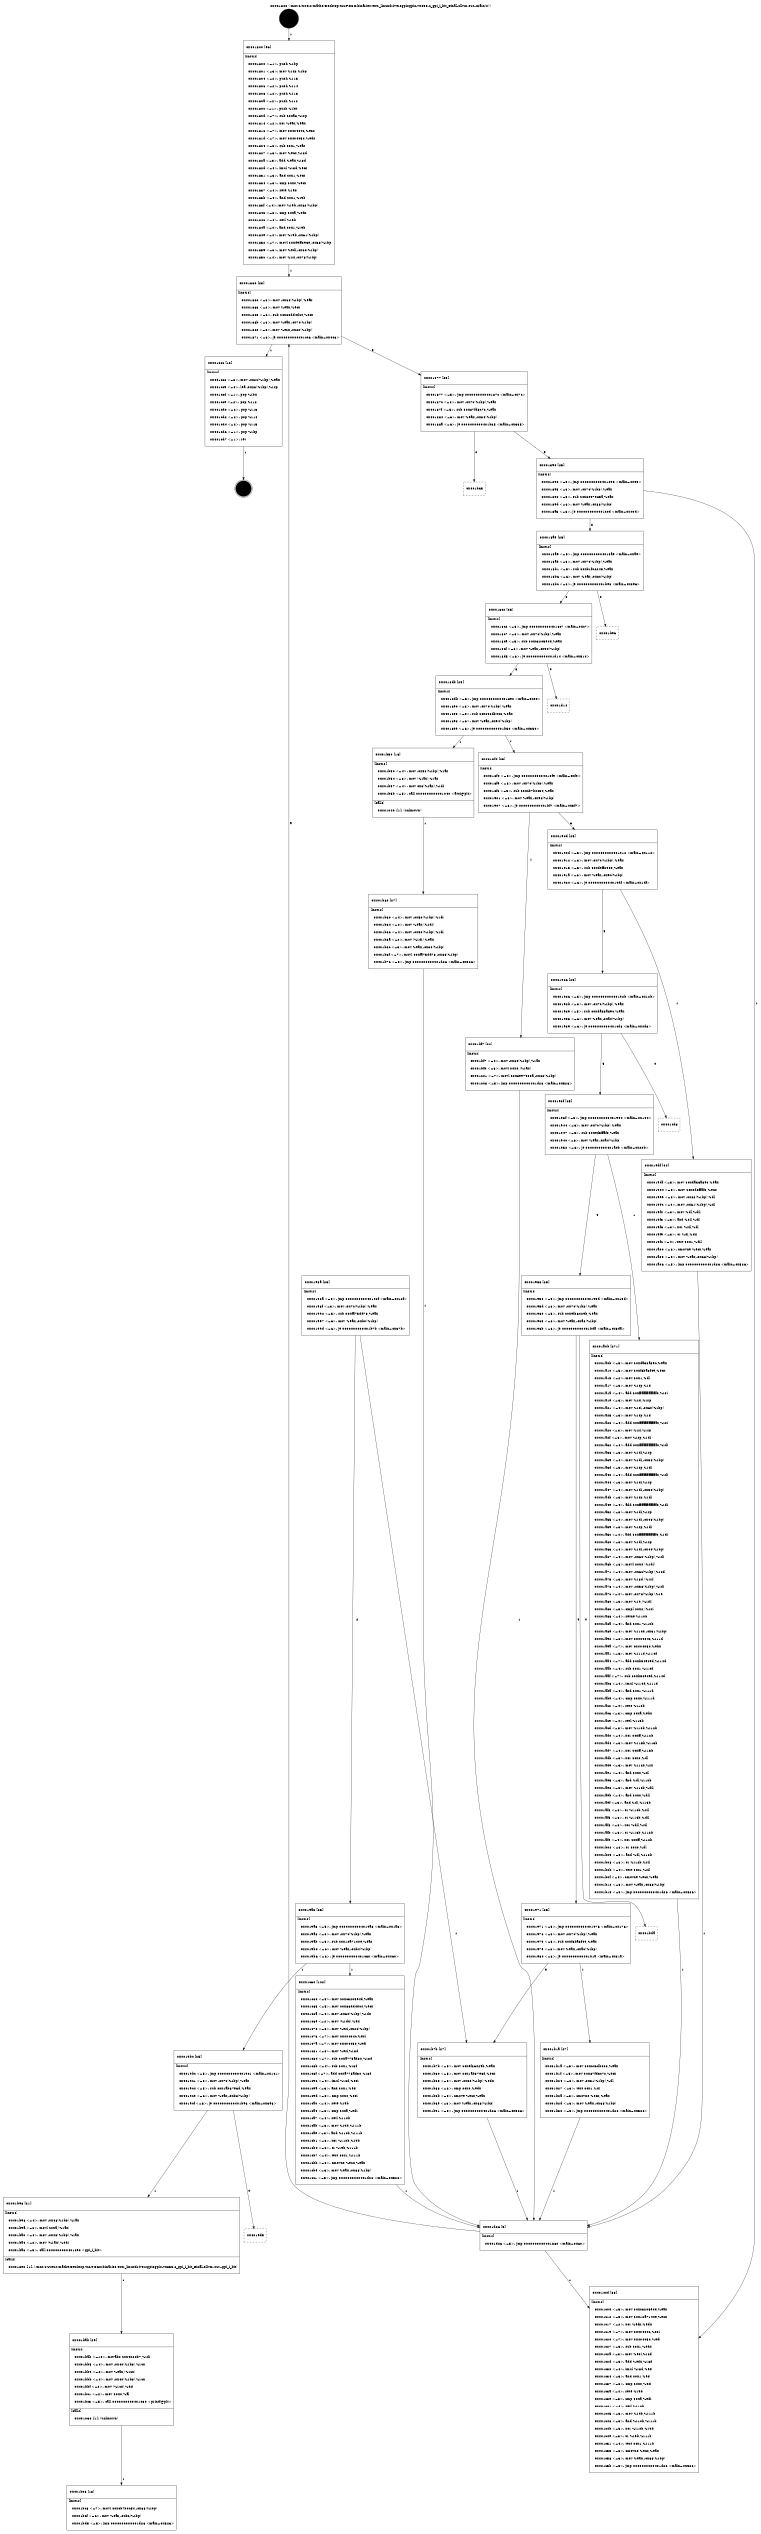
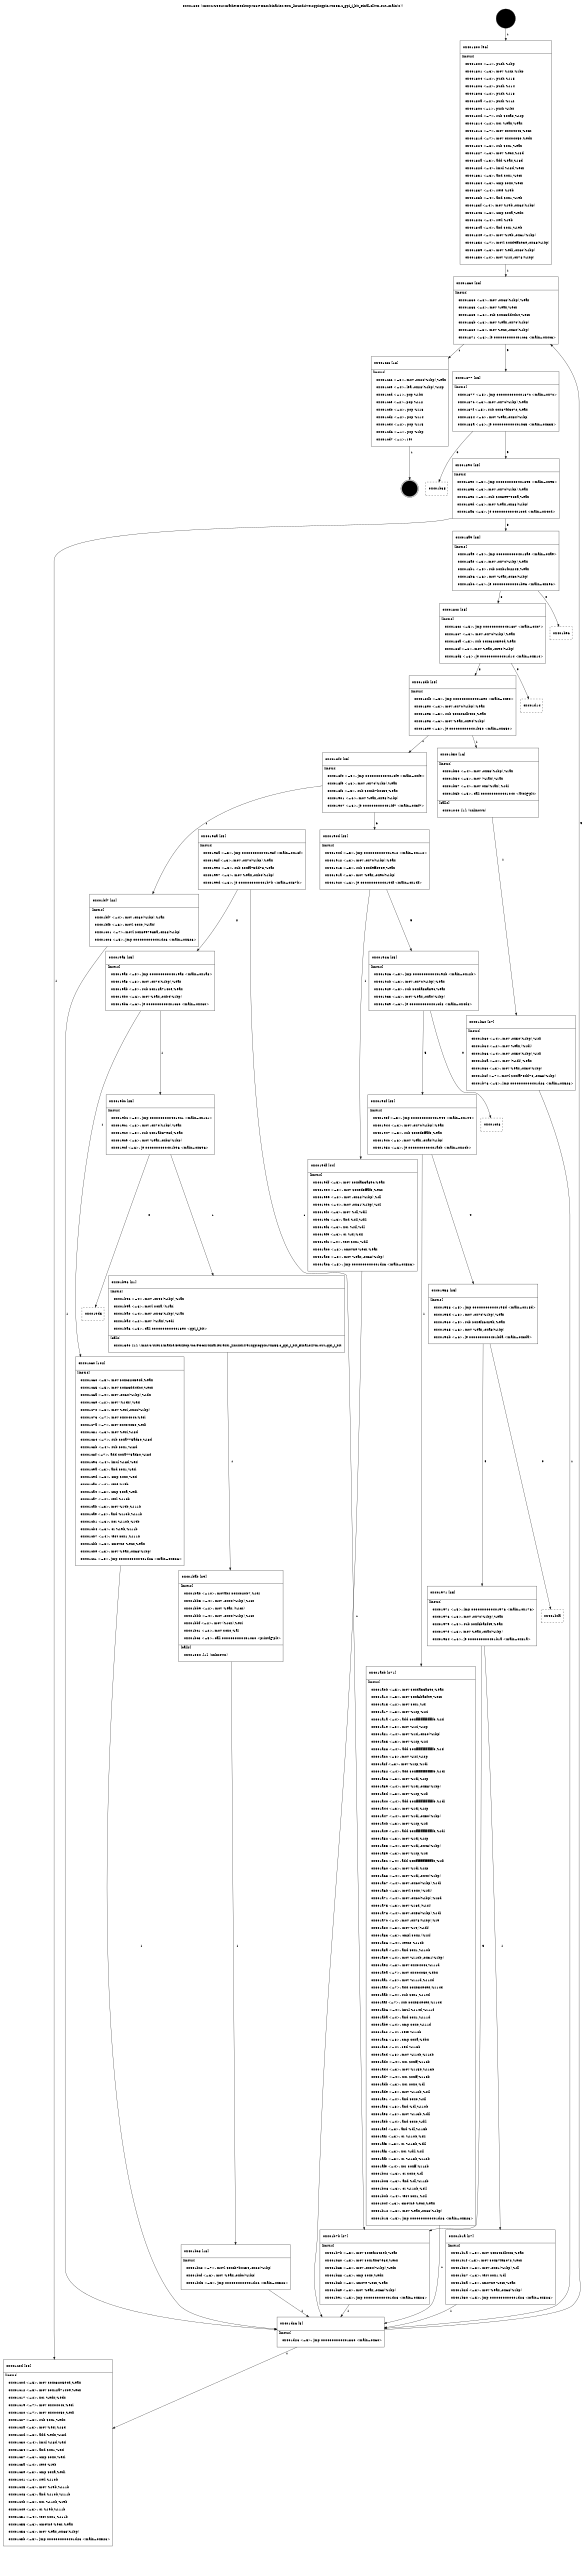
edge "0x401bc8 [18]" -> "0x401d26 [5]": added, label "1"
